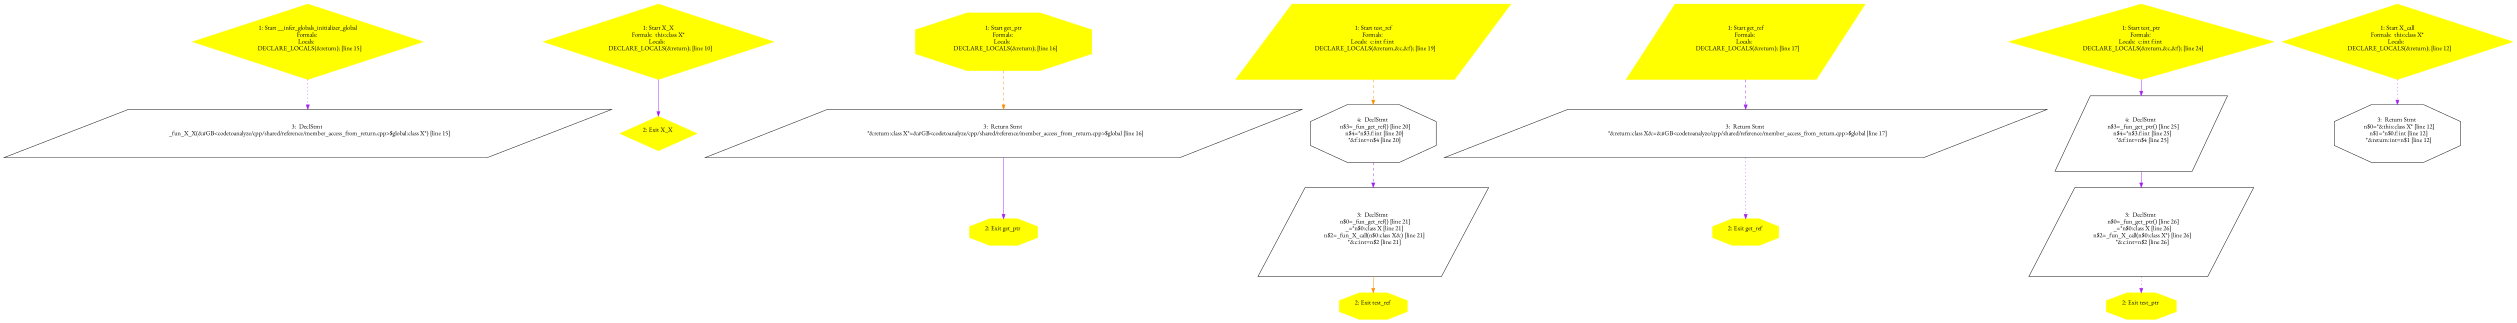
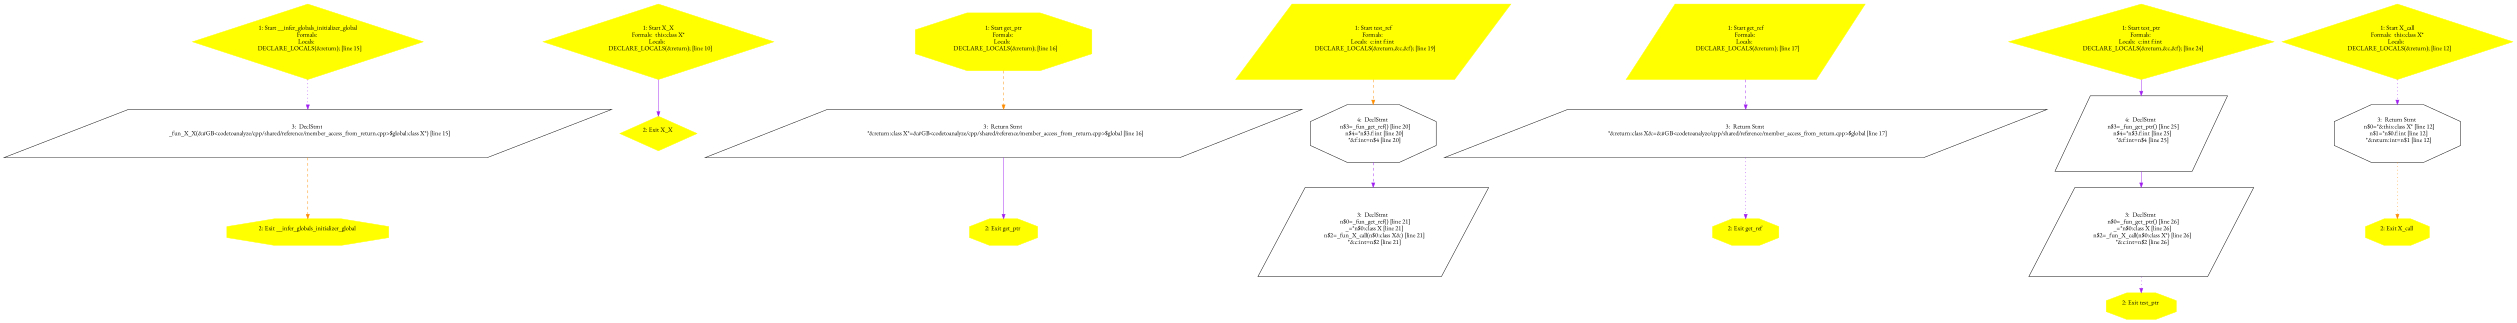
node "2: Exit __infer_globals_initializer_global": added
node "2: Exit X_call": added
node "2: Exit test_ref": removed
